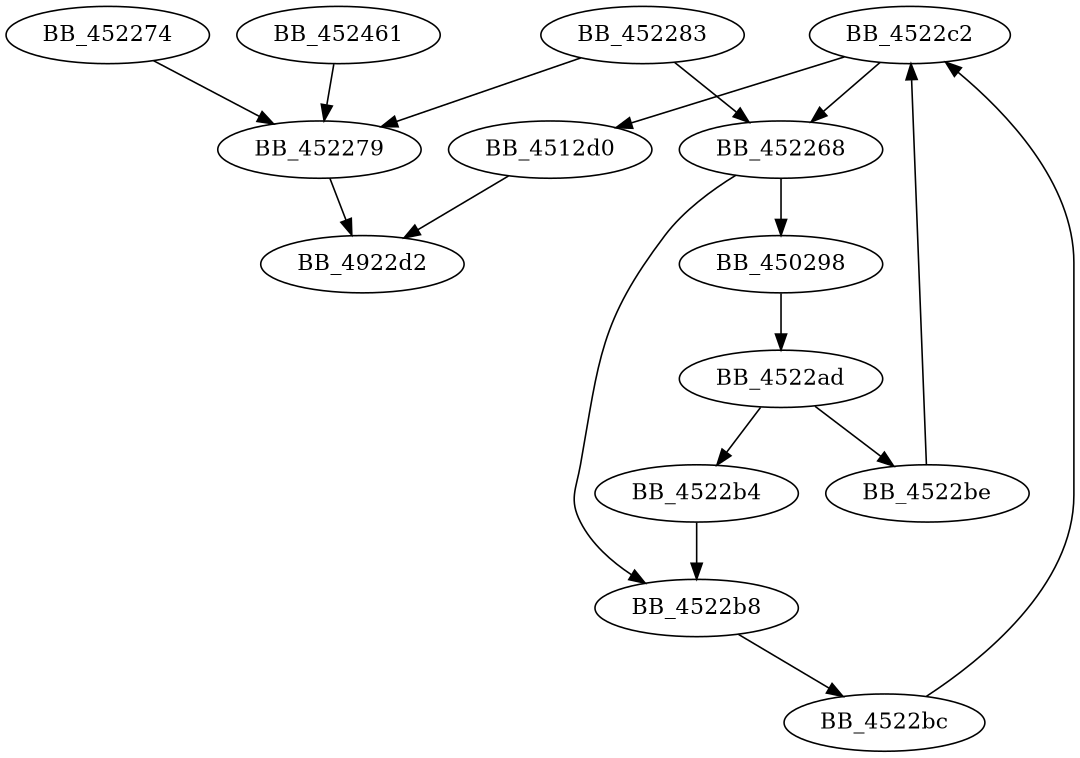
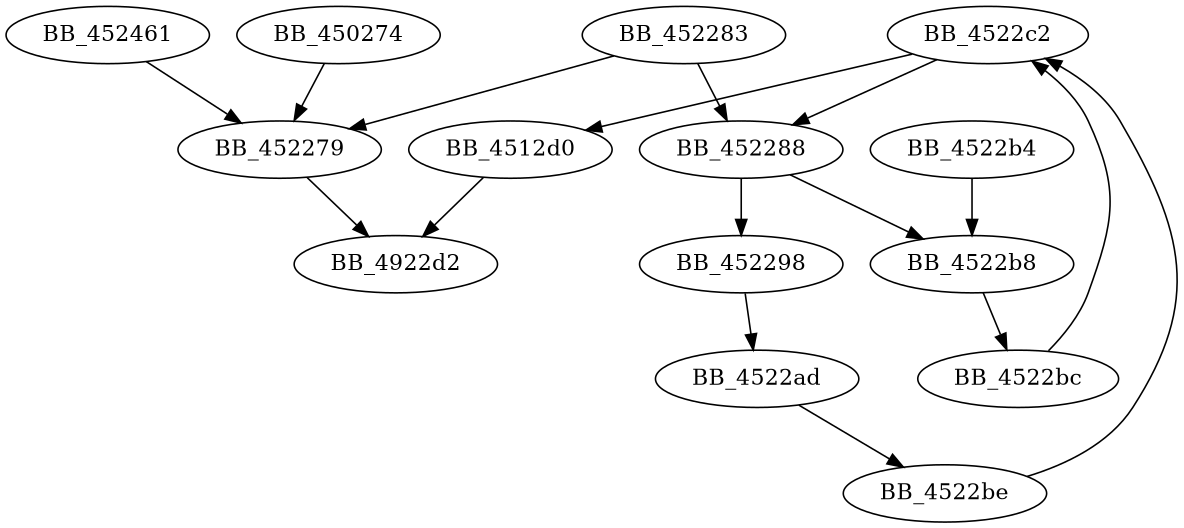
node "BB_452274": label "BB_452274" -> "BB_450274"
node "BB_452268": label "BB_452268" -> "BB_452288"
node "BB_450298": label "BB_450298" -> "BB_452298"
edge "BB_4522ad" -> "BB_4522b4": removed
